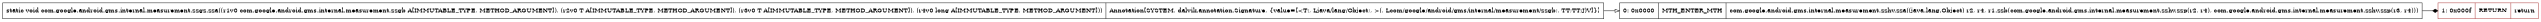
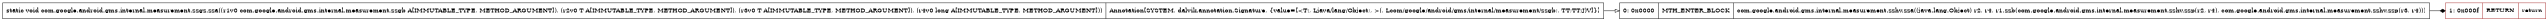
node "0: 0x0000": text "MTH_ENTER_MTH" -> "MTH_ENTER_BLOCK"
